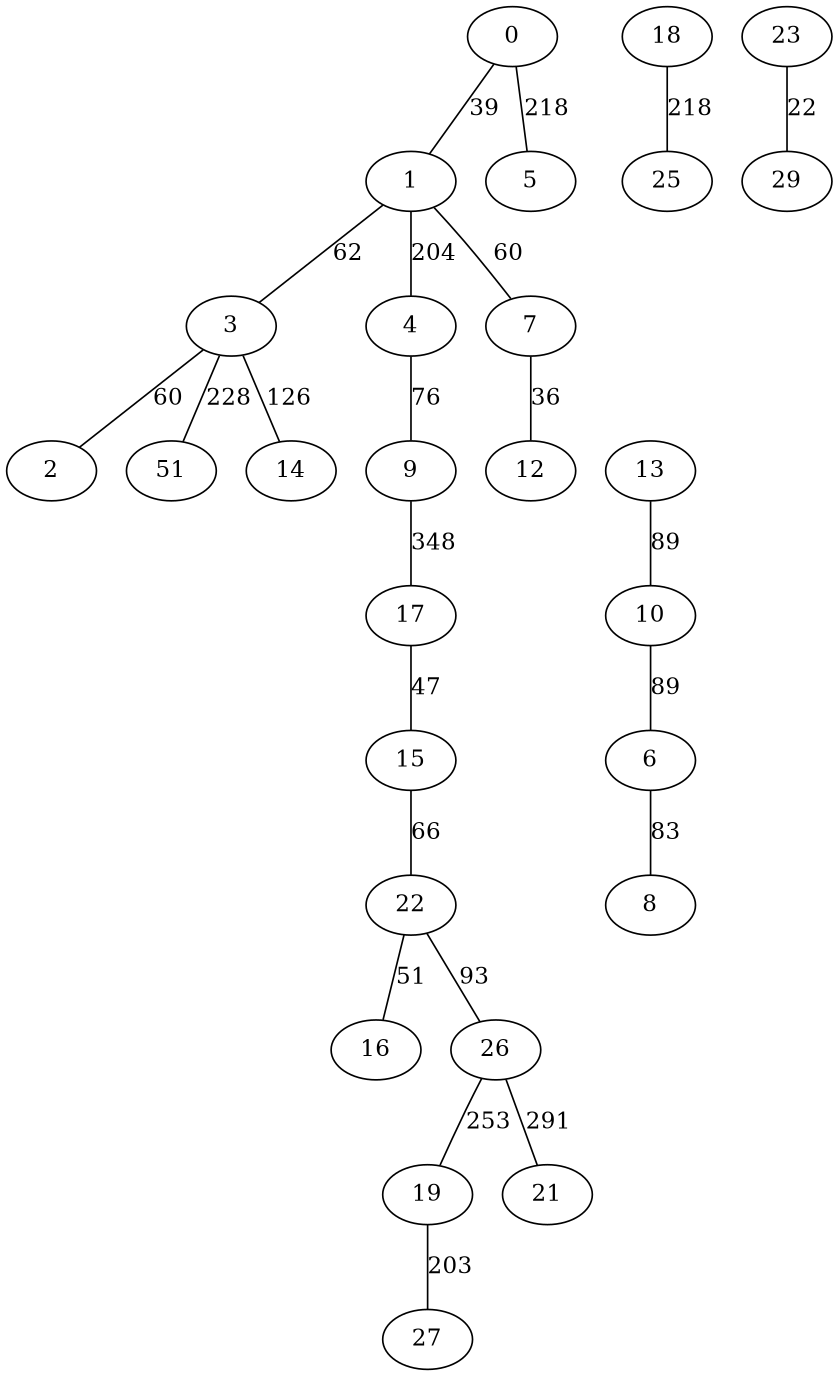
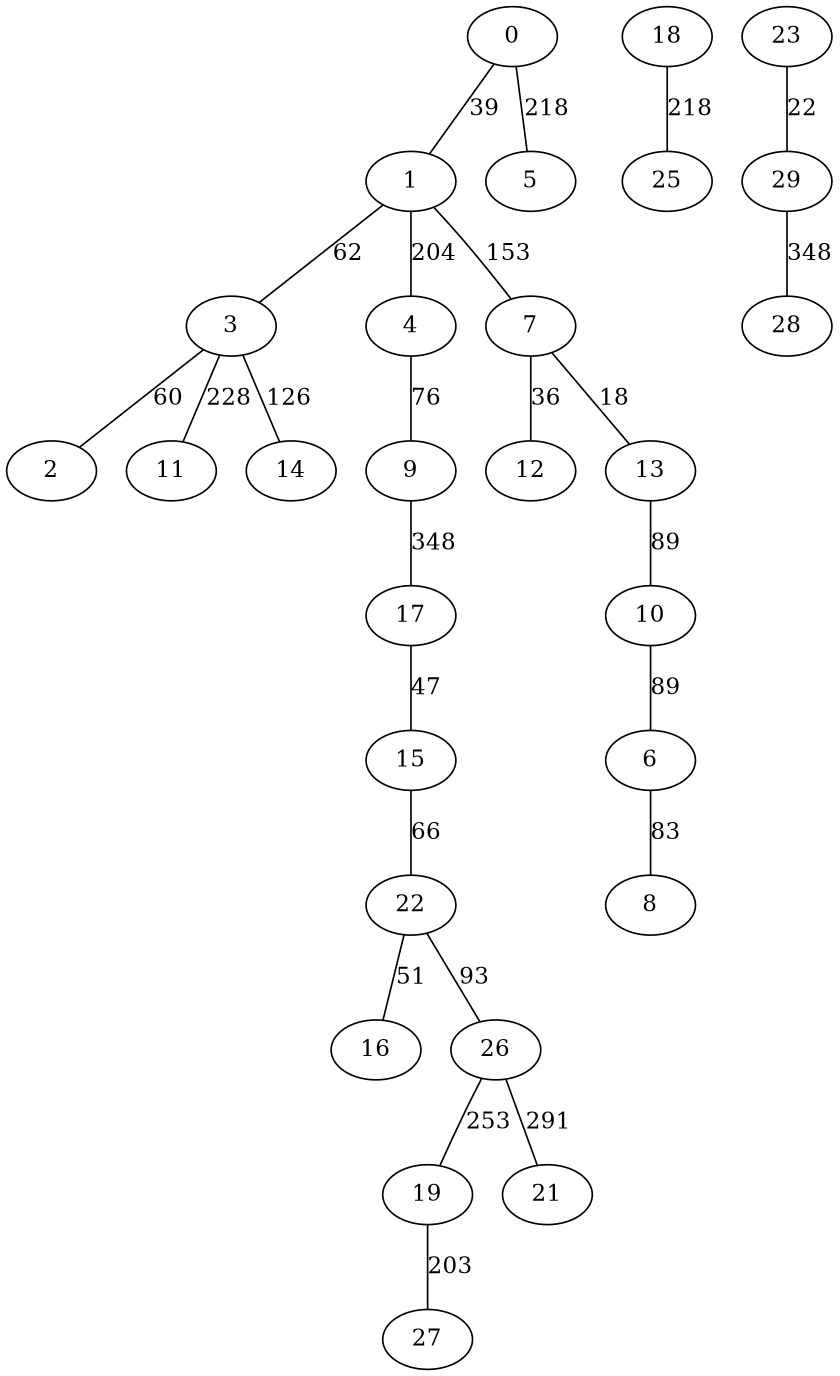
edge "1" -- "7": label "60" -> "153"
node "28": added
edge "7" -- "13": added, label "18"
node "51": label "51" -> "11"
